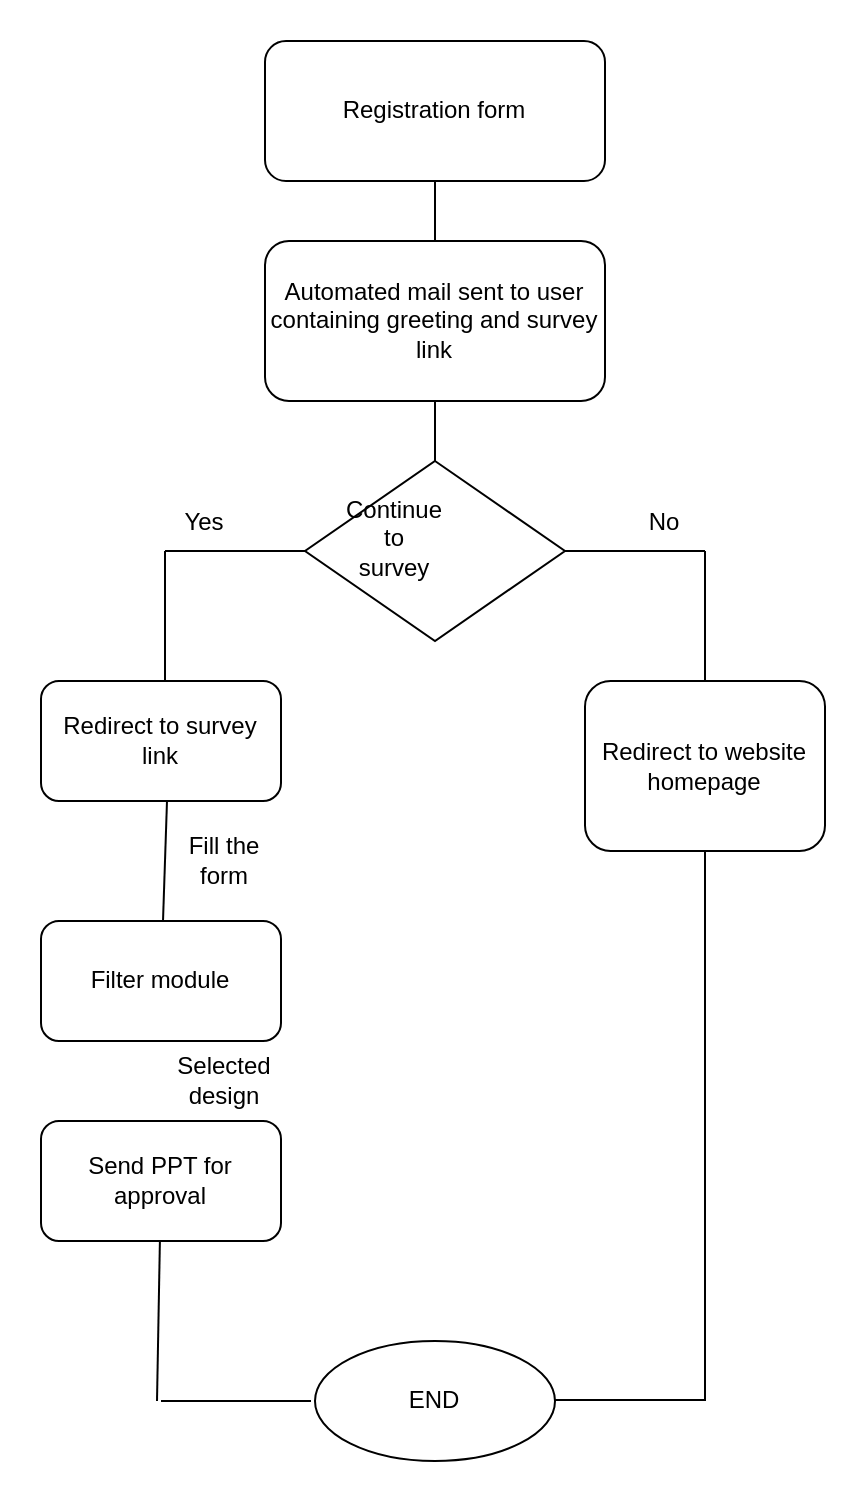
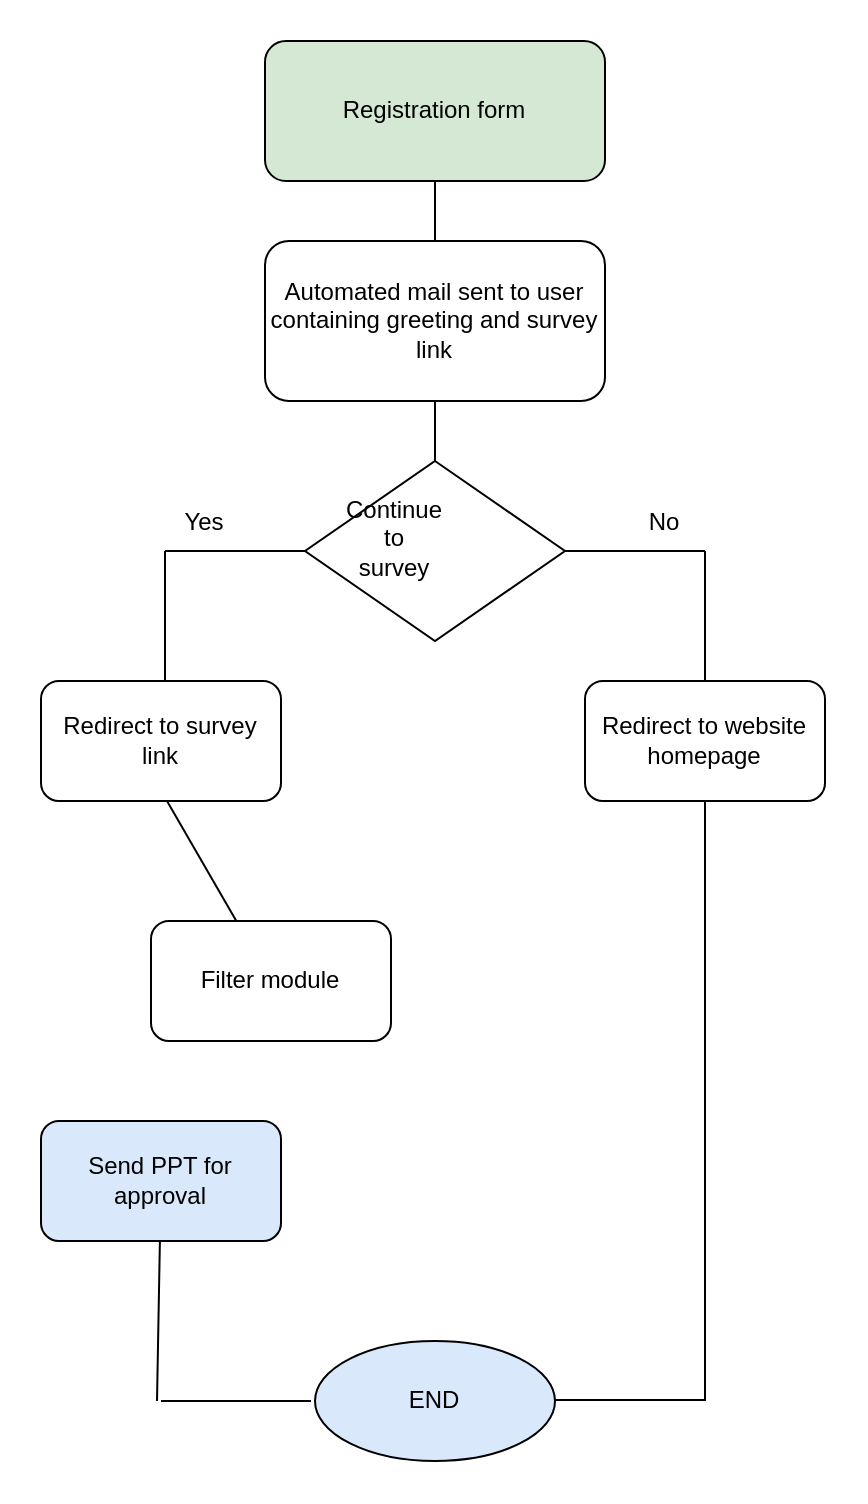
node "Registration form": fillcolor #ffffff -> #d5e8d4
node "Redirect to website homepage": size 240x170 -> 240x120
node "Fill the form": removed
node "Filter module": moved (161, 981) -> (271, 981)
node "Selected design": removed
node "Send PPT for approval": fillcolor #ffffff -> #dae8fc
node "END": fillcolor #ffffff -> #dae8fc
